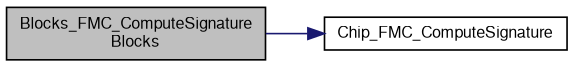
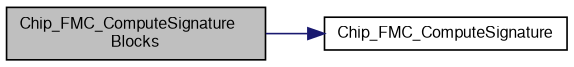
node "Blocks_FMC_ComputeSignature Blocks": label "Blocks_FMC_ComputeSignature Blocks" -> "Chip_FMC_ComputeSignature Blocks"
